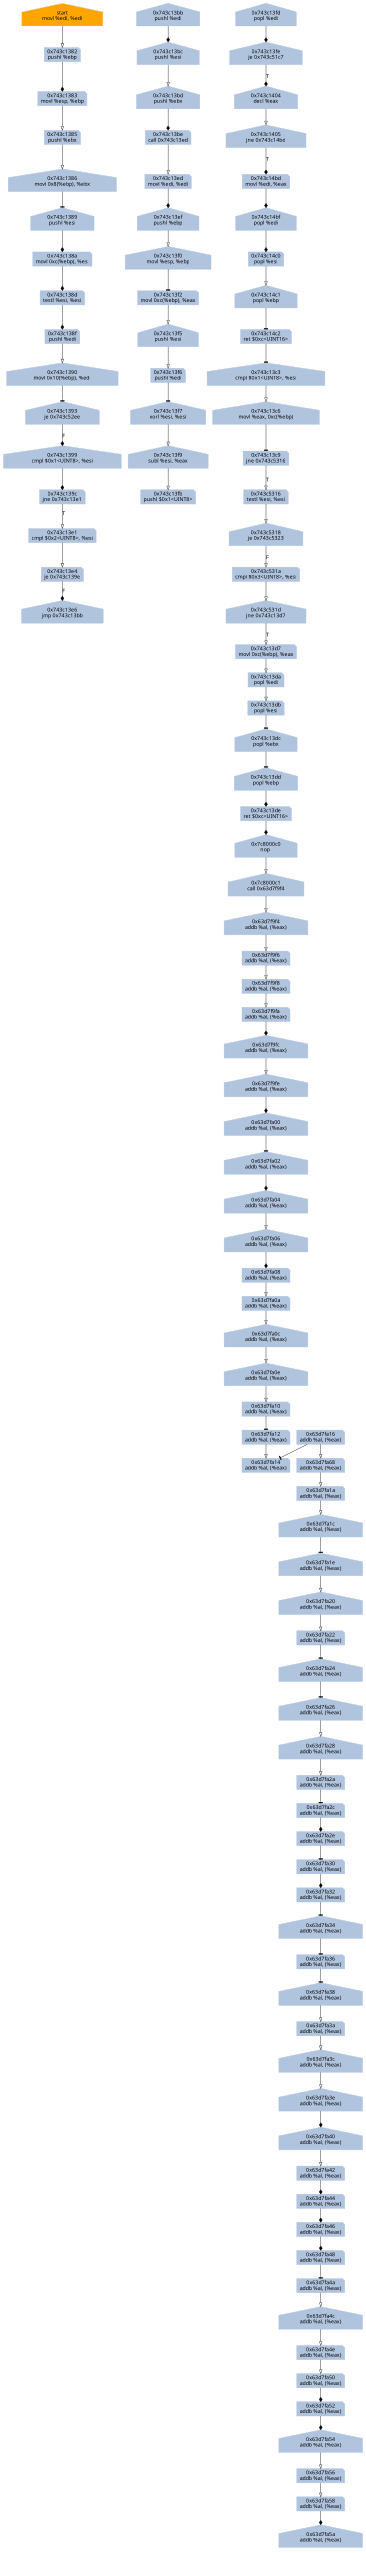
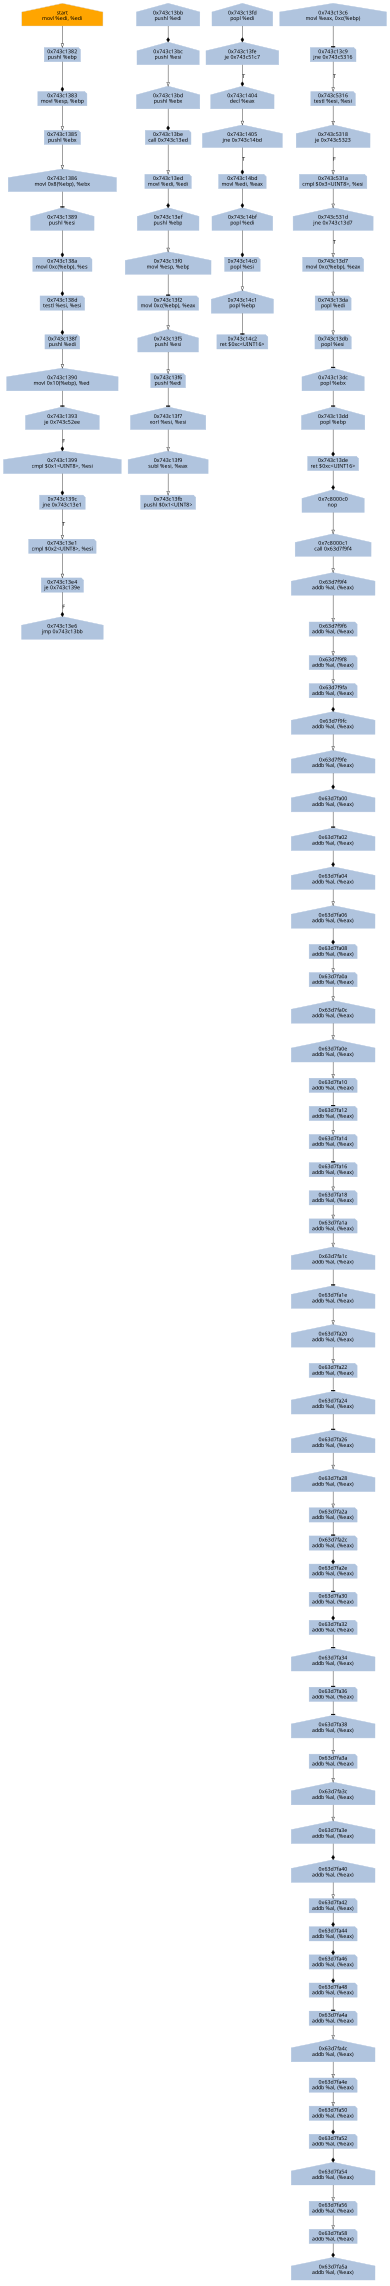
node "0x743c13c3 cmpl $0x1<UINT8>, %esi": removed
edge "0x63d7fa16 addb %al, (%eax)" -> "0x63d7fa14 addb %al, (%eax)": reversed
node "0x63d7fa68 addb %al, (%eax)": label "0x63d7fa68 addb %al, (%eax)" -> "0x63d7fa18 addb %al, (%eax)"
